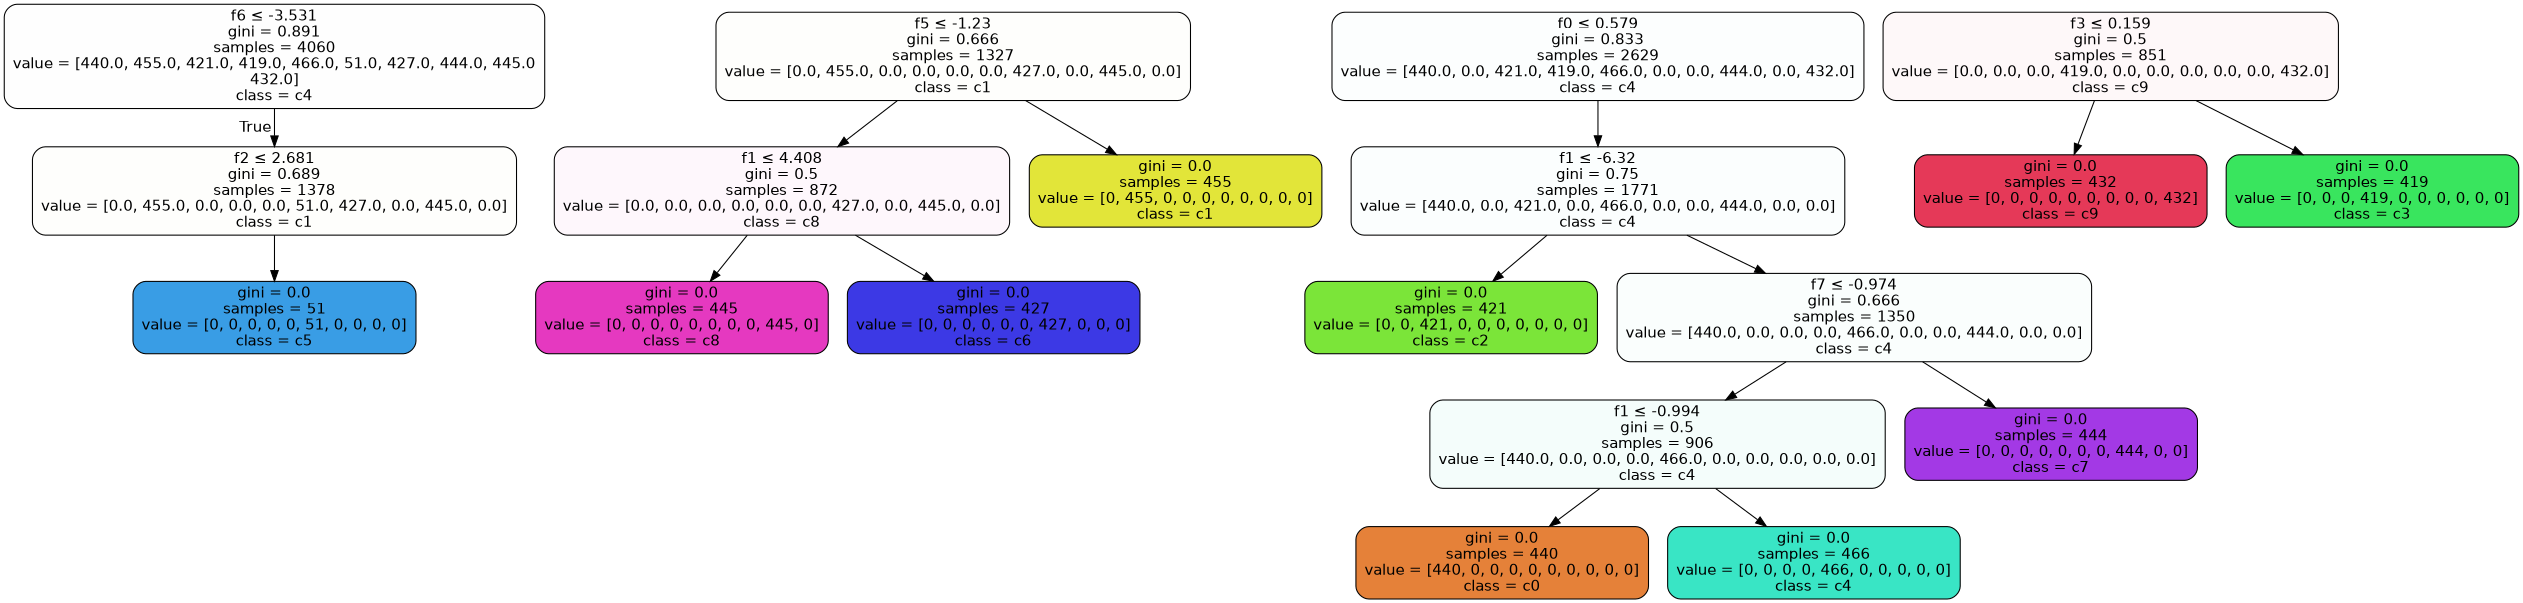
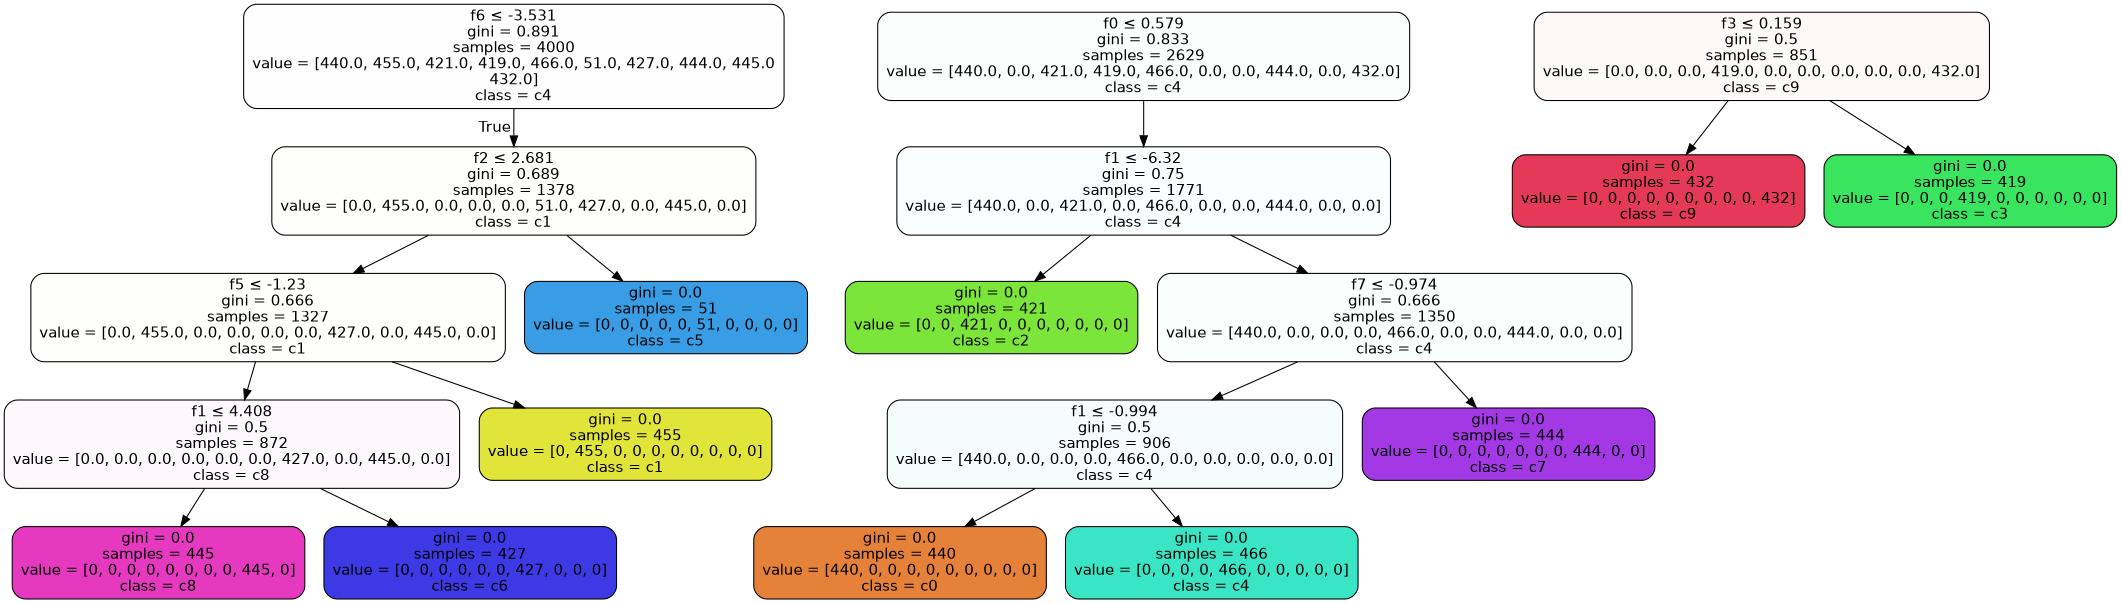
node "f6 ≤ -3.531": text "samples = 4060" -> "samples = 4000"
edge "f2 ≤ 2.681" -> "f5 ≤ -1.23": added
